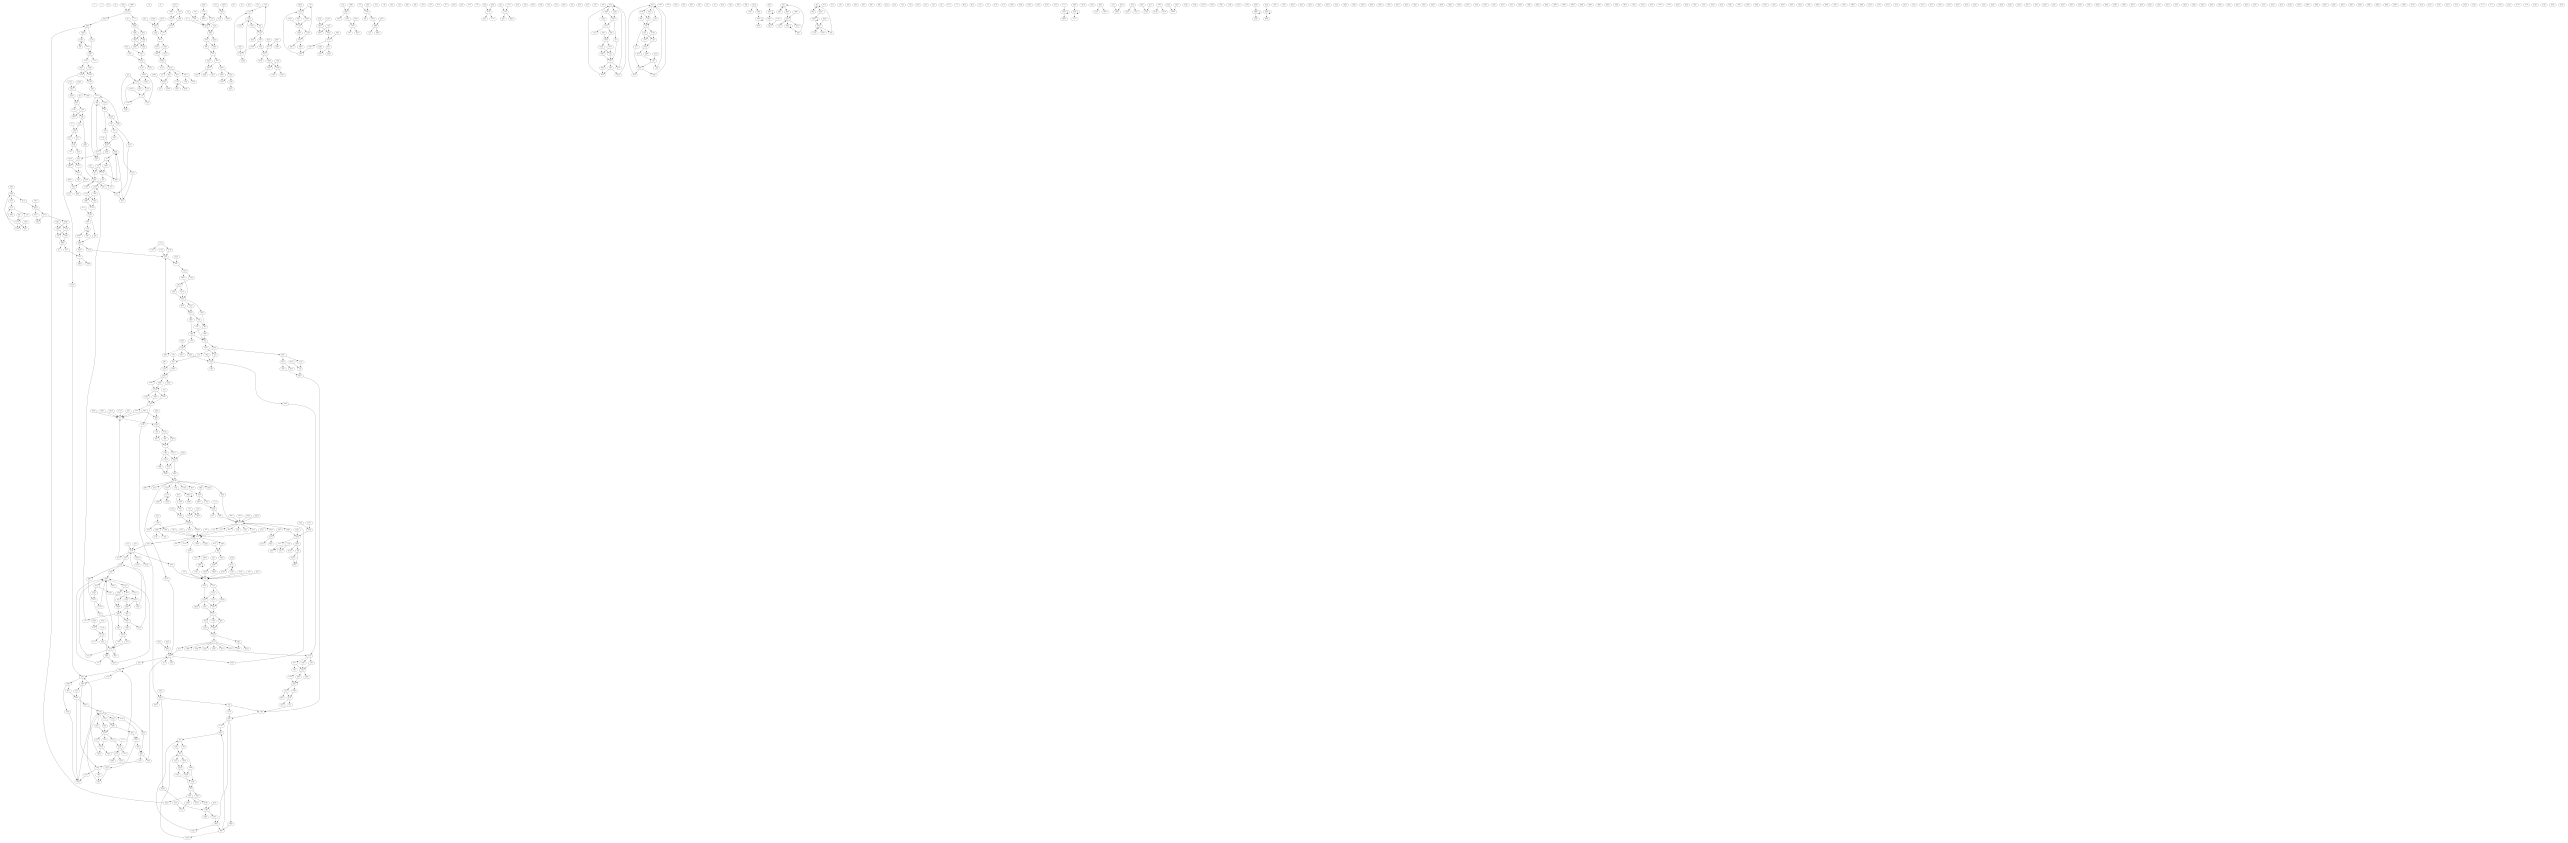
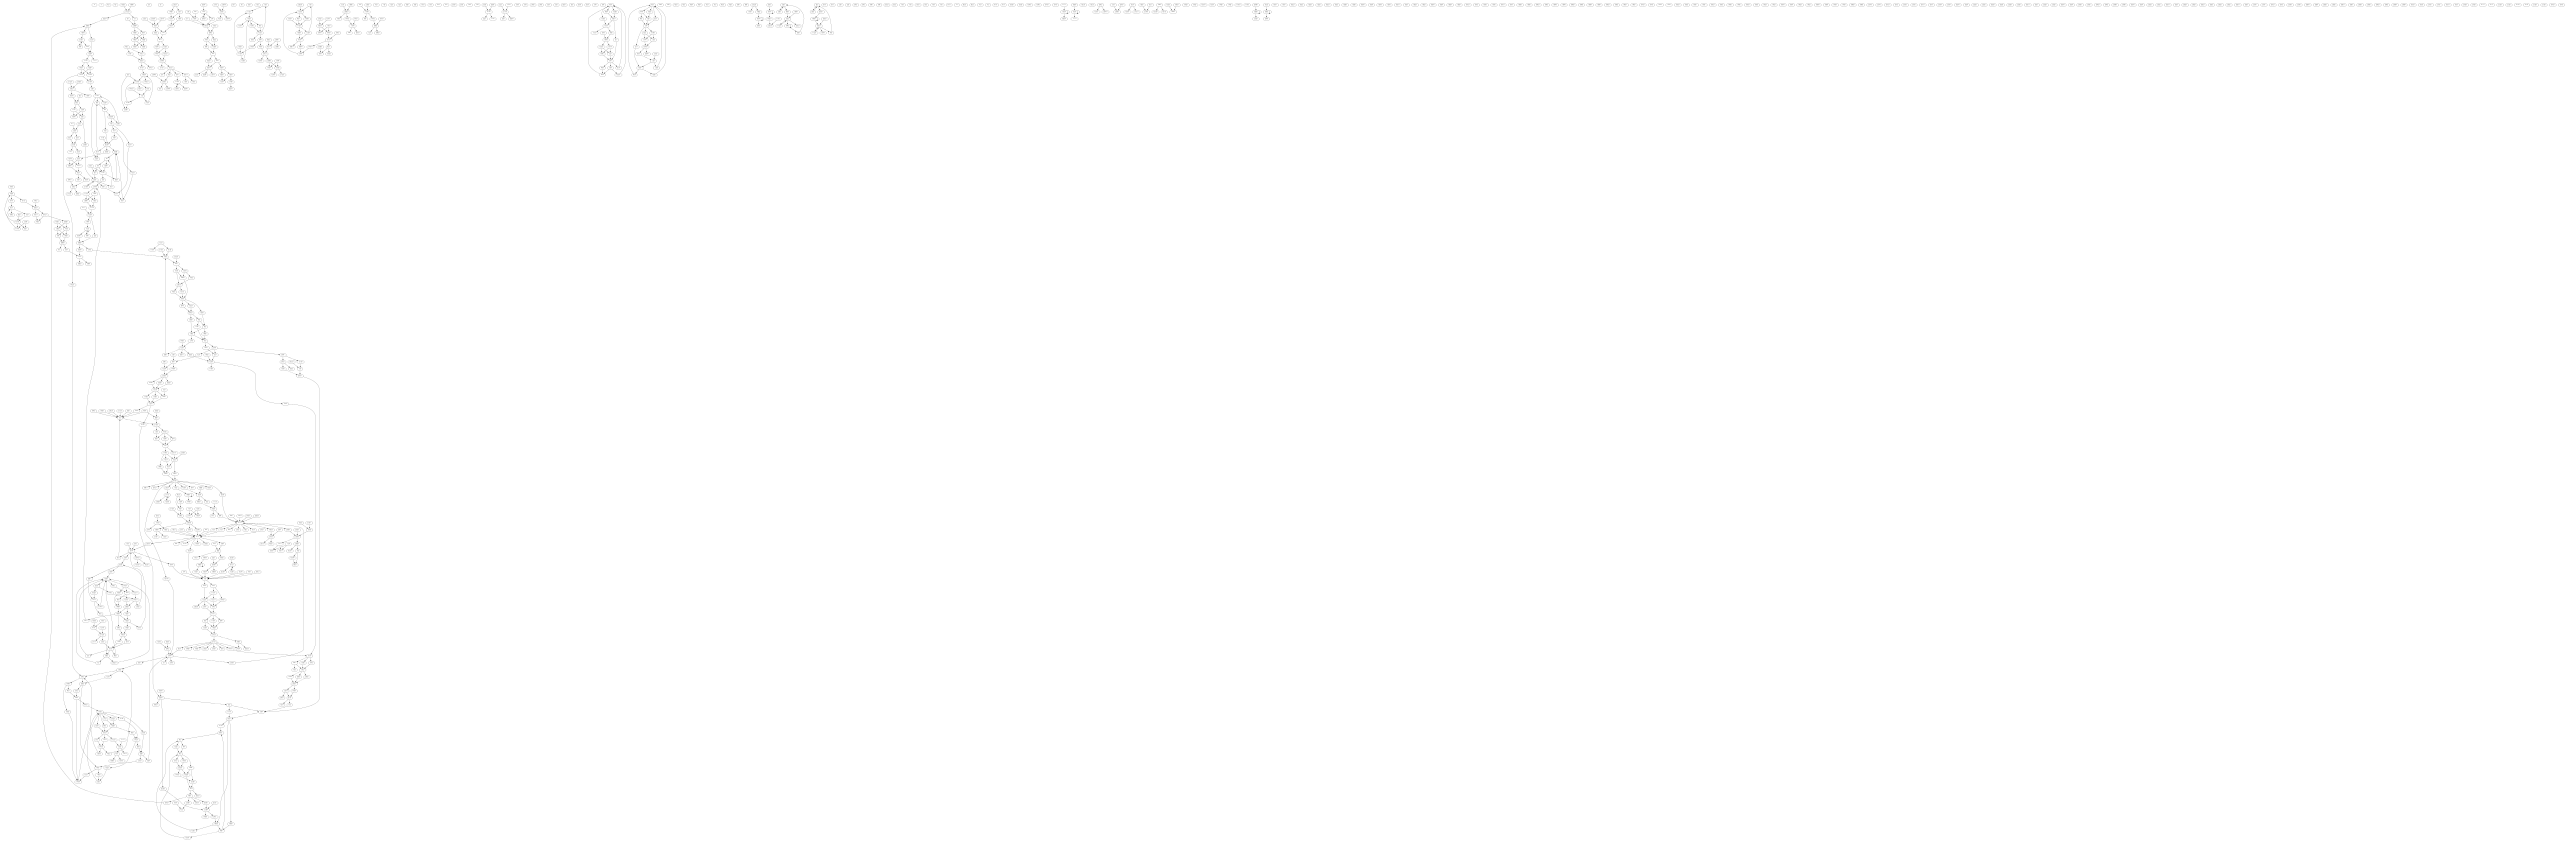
node "1038-": added
